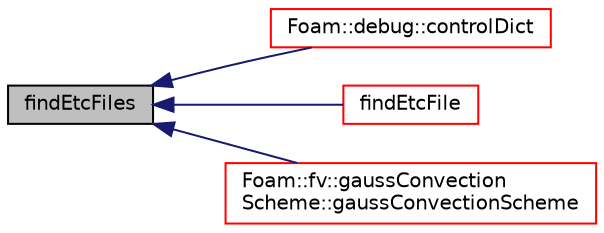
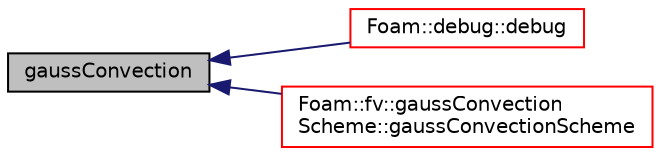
node "Foam::debug::controlDict": label "Foam::debug::controlDict" -> "Foam::debug::debug"
node "findEtcFiles": label "findEtcFiles" -> "gaussConvection"
node "findEtcFile": removed
